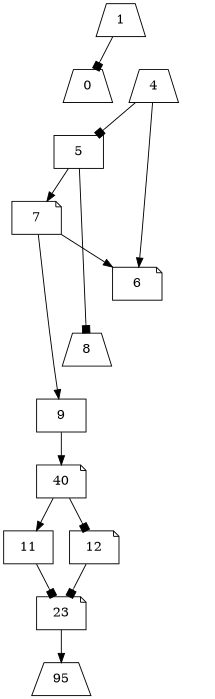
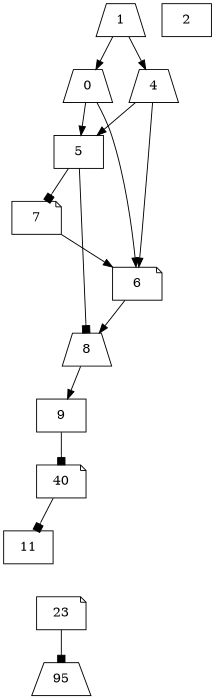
node "2": added
edge "1" -> "0": arrowhead box -> normal
edge "1" -> "4": added
edge "0" -> "5": added
edge "4" -> "5": arrowhead box -> normal
edge "0" -> "6": added
edge "5" -> "7": arrowhead normal -> box
edge "7" -> "9": now "8" -> "9"
edge "6" -> "8": added
edge "9" -> "40": arrowhead normal -> box
edge "40" -> "11": arrowhead normal -> box
node "12": removed
edge "11" -> "23": removed
edge "23" -> "95": arrowhead normal -> box
